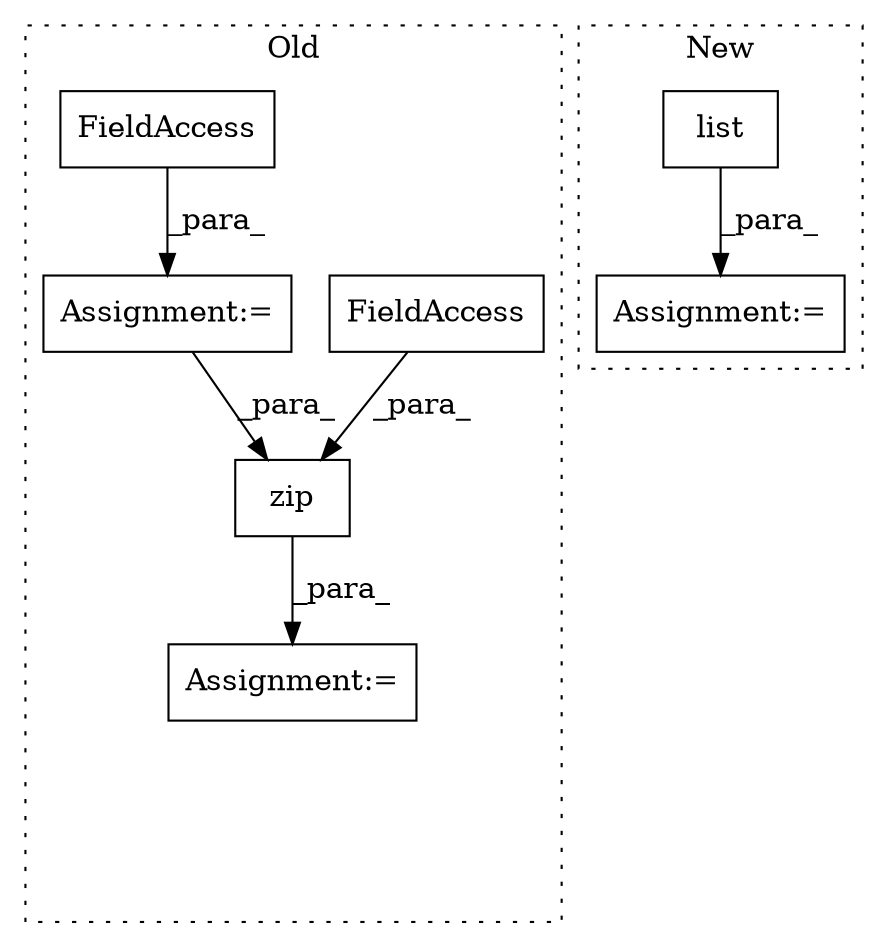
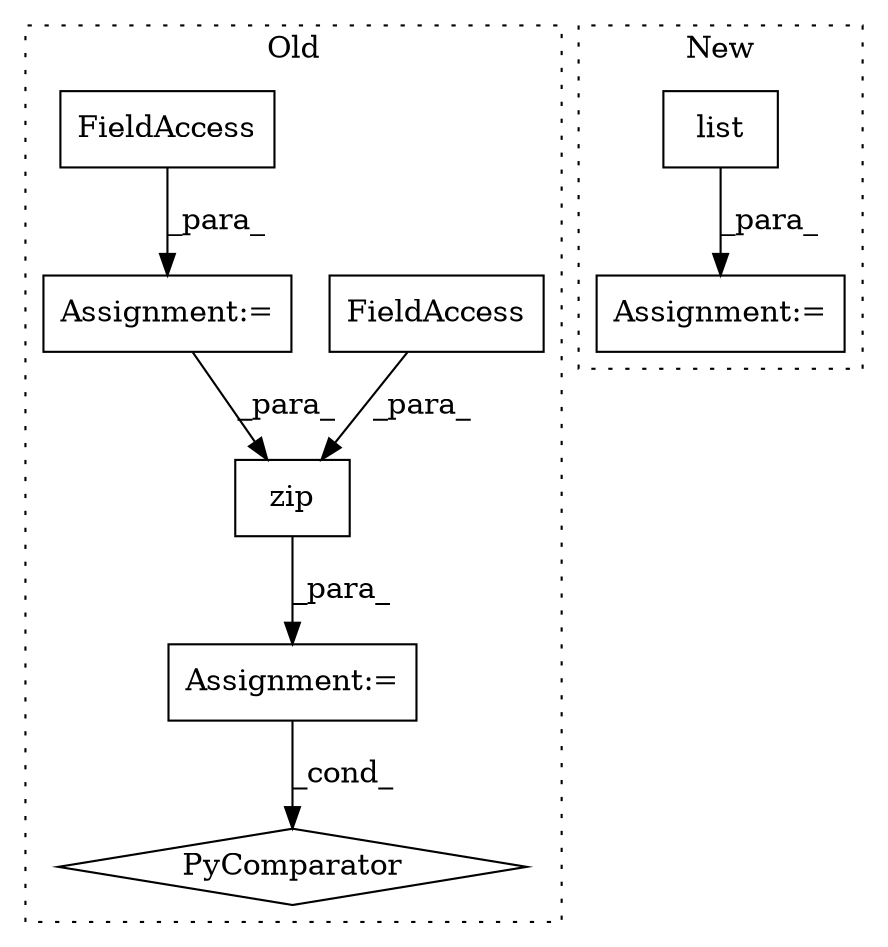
node "PyComparator": added
